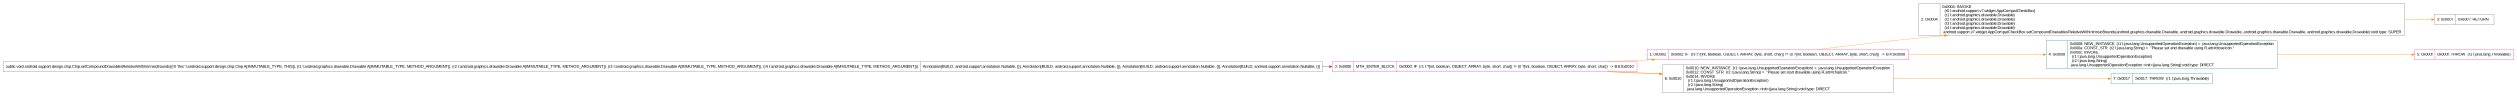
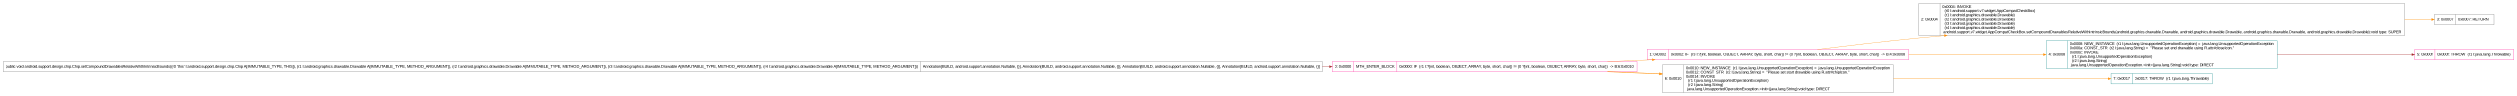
edge "4: 0x0008" -> "5: 0x000f": color darkorange -> brown
